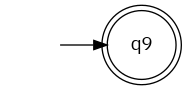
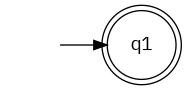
node "q9": label "q9" -> "q1"
